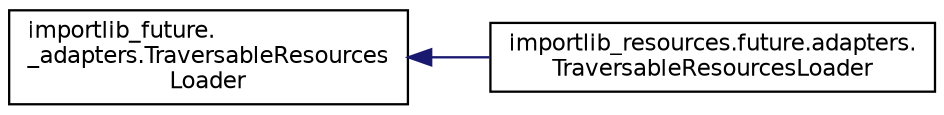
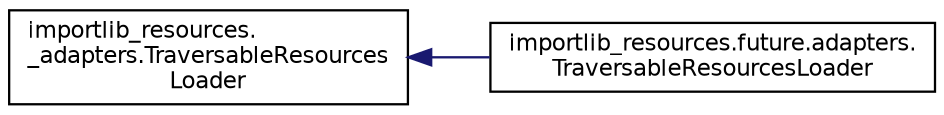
node "importlib_future. _adapters.TraversableResources Loader": label "importlib_future. _adapters.TraversableResources Loader" -> "importlib_resources. _adapters.TraversableResources Loader"
